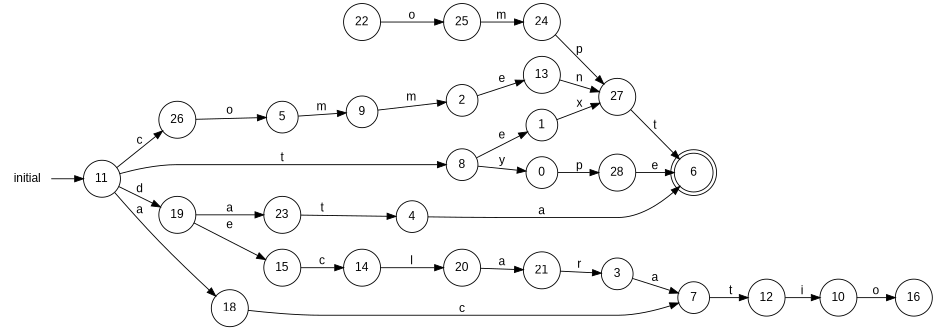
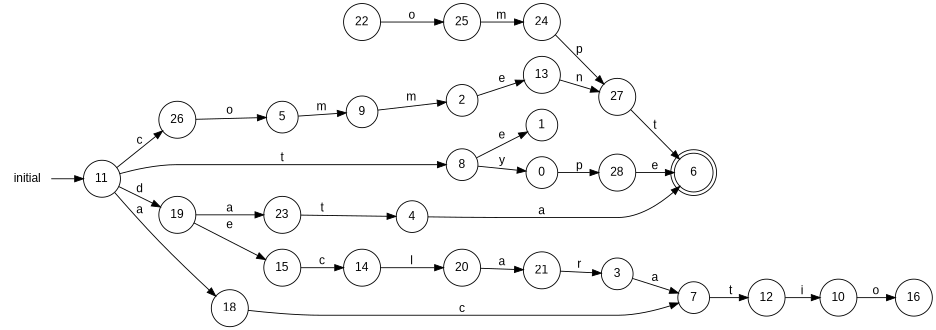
edge "1" -> "27": removed, label "x"
